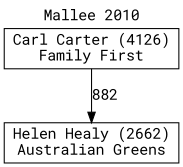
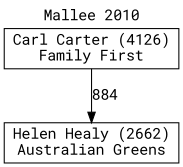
edge "Carl Carter (4126) Family First" -> "Helen Healy (2662) Australian Greens": label "882" -> "884"
